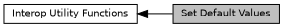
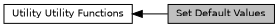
node "Interop Utility Functions": label "Interop Utility Functions" -> "Utility Utility Functions"
